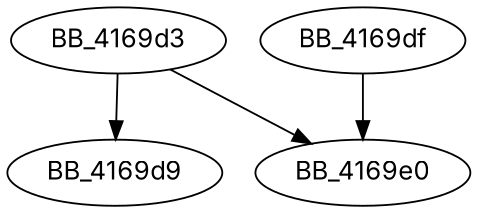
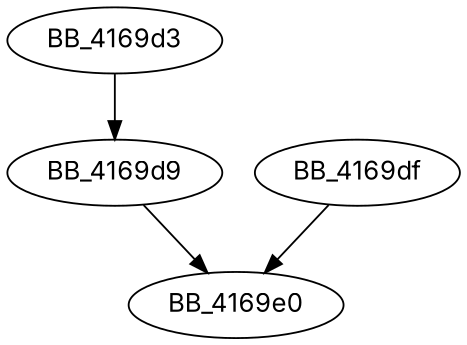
edge "BB_4169d3" -> "BB_4169e0": now "BB_4169d9" -> "BB_4169e0"
